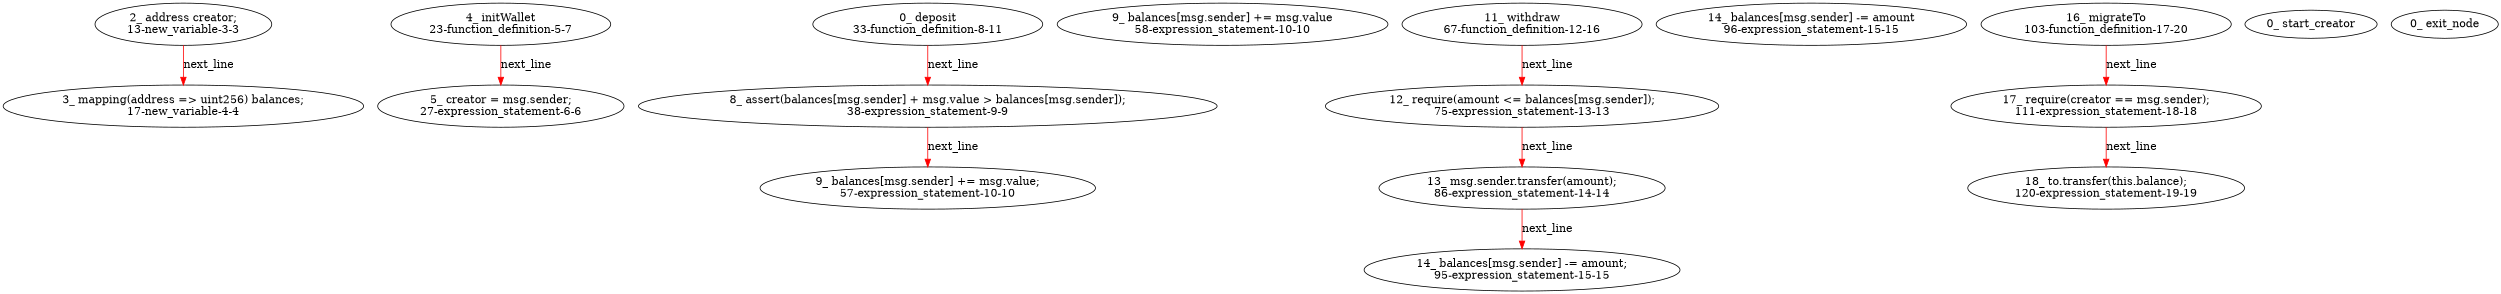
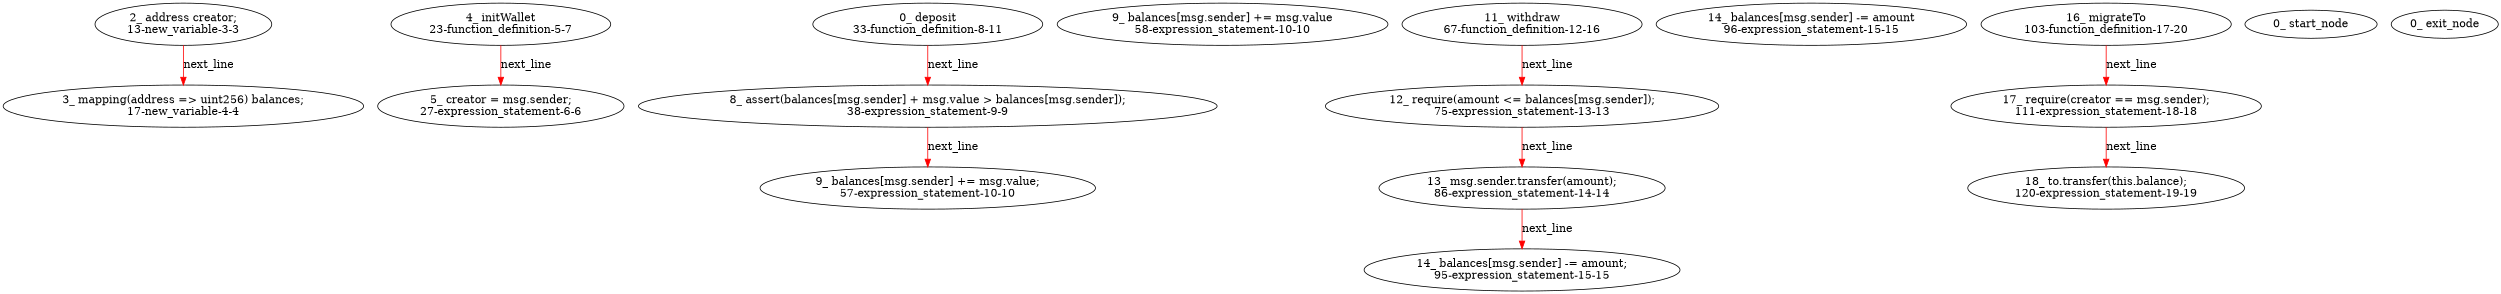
node "0_ start_creator": label "0_ start_creator" -> "0_ start_node"
